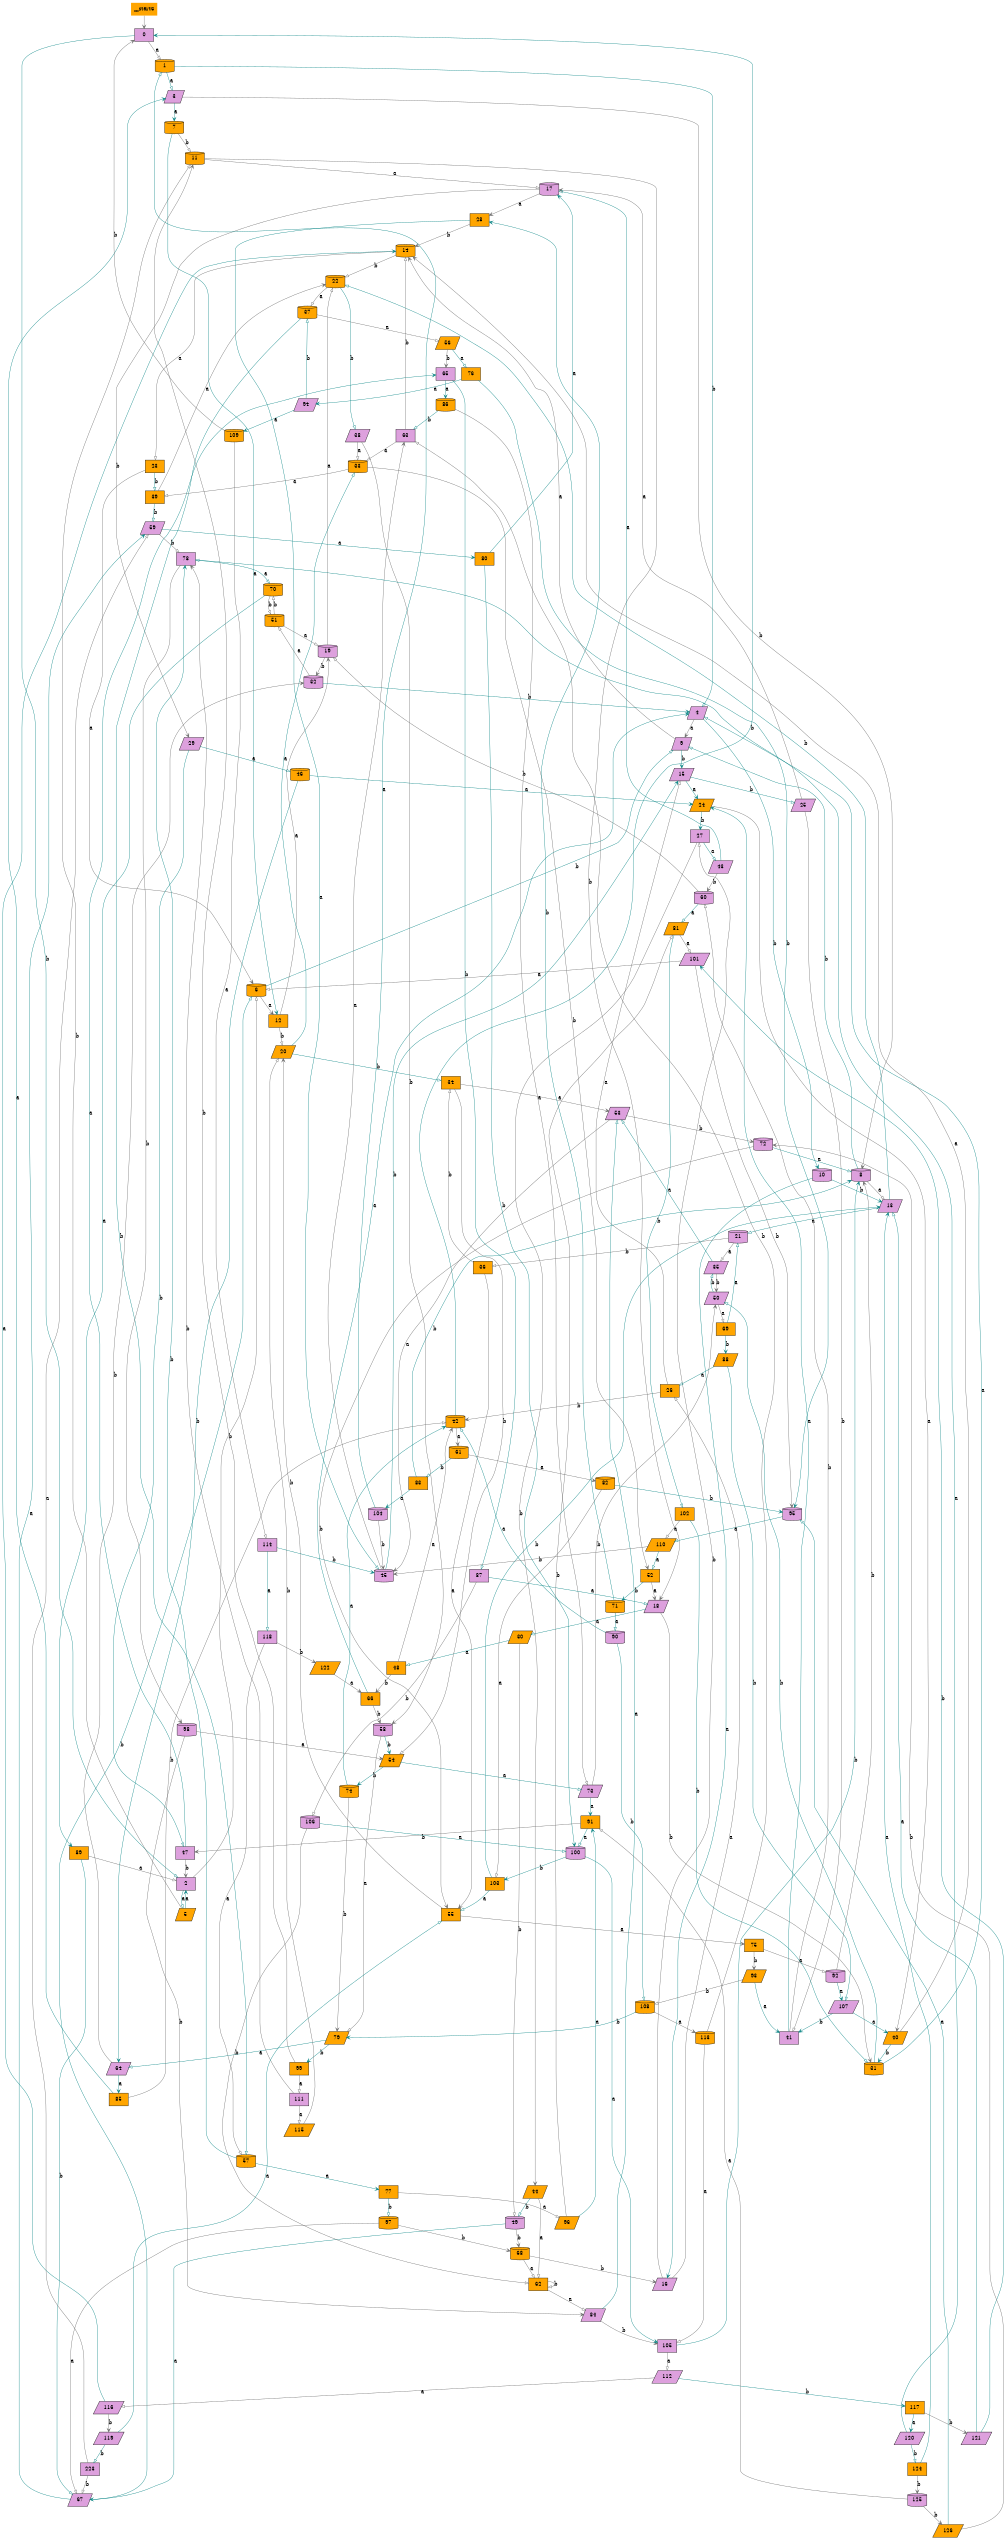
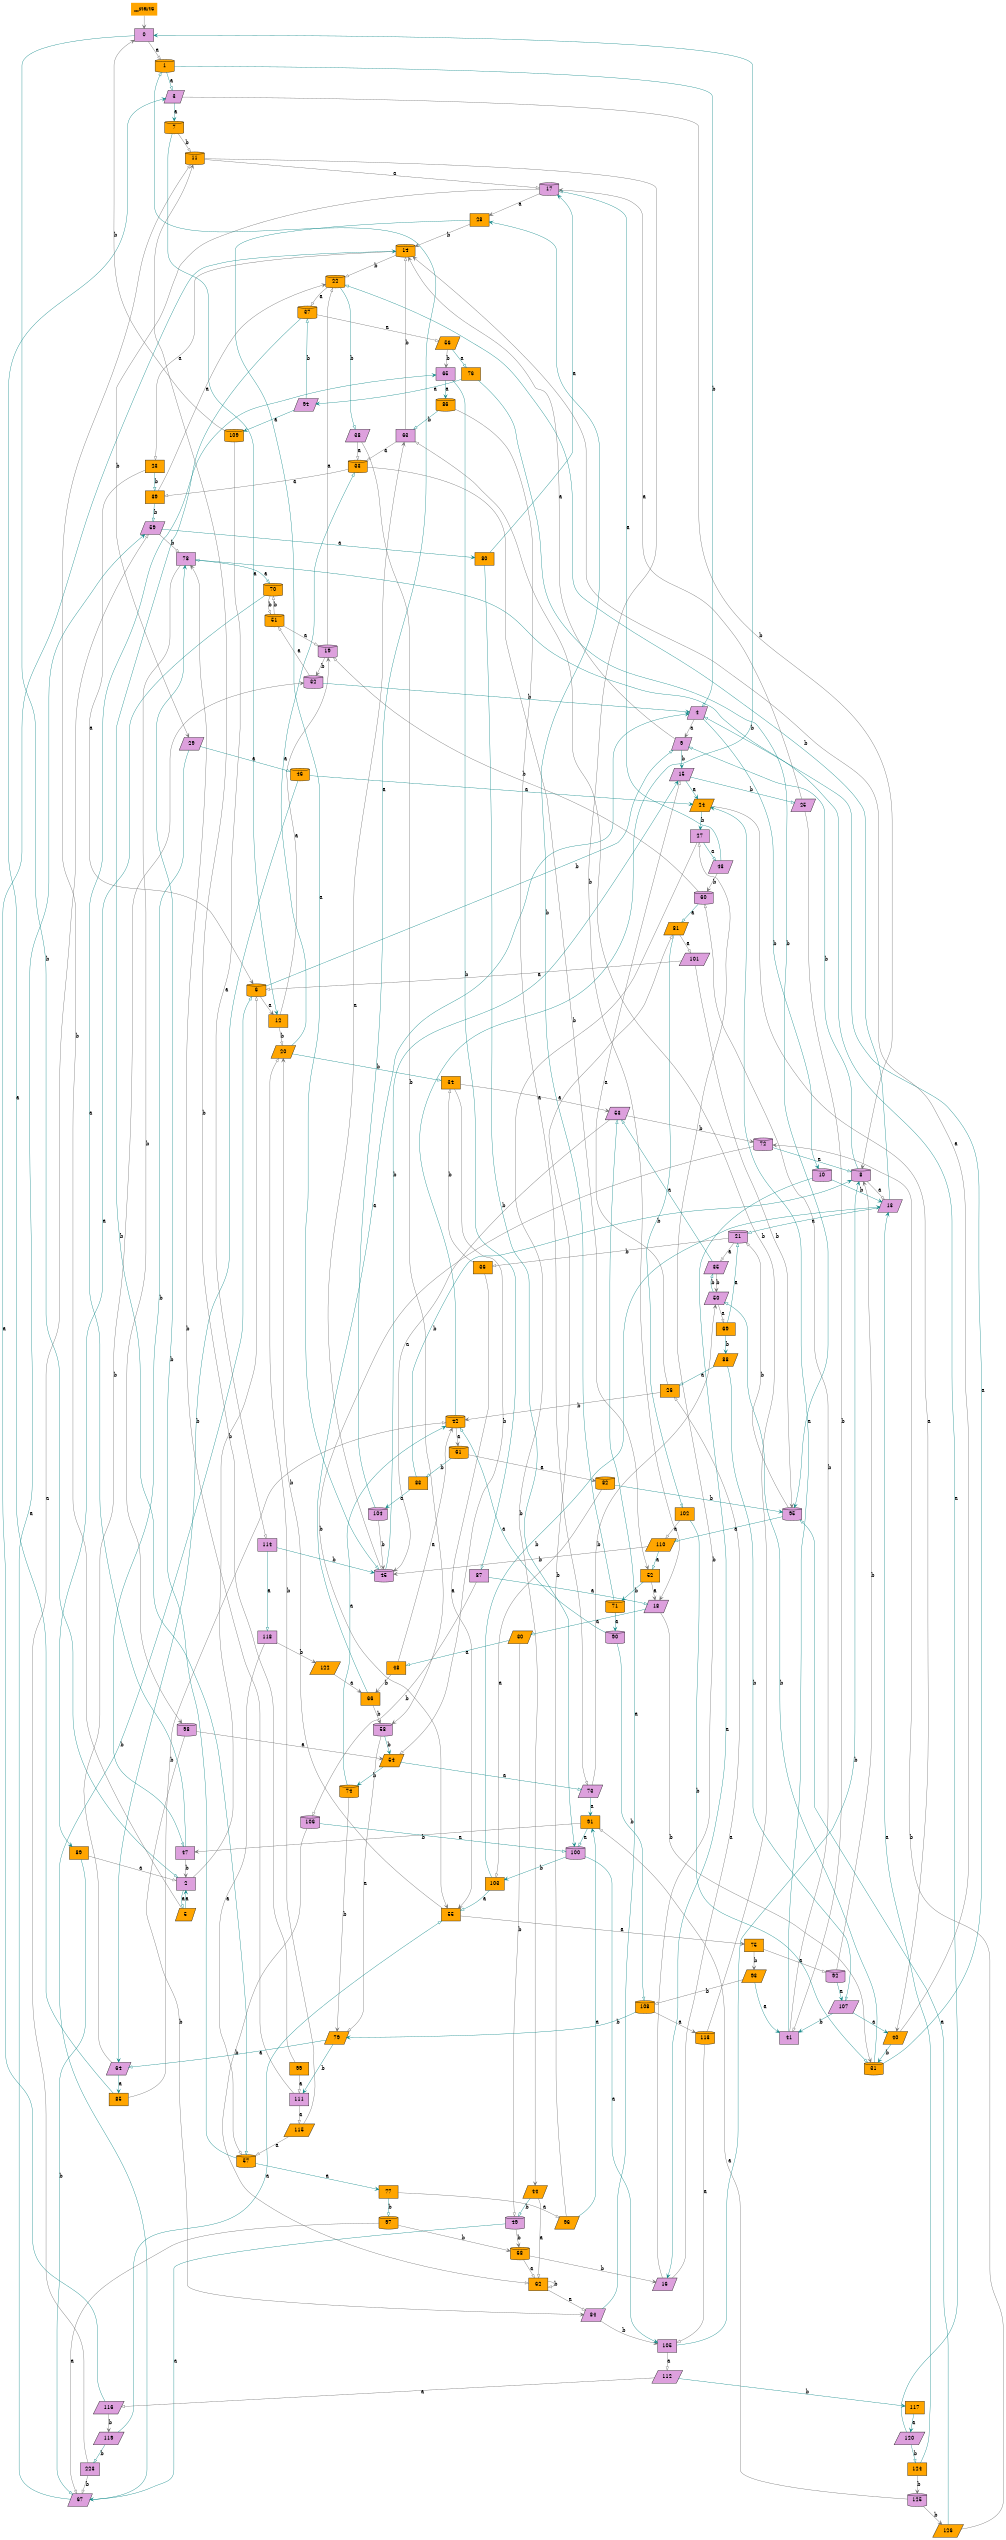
edge "95" -> "21": added, label "b"
edge "71" -> "90": arrowhead onormal -> vee
edge "79" -> "99": now "79" -> "111"
edge "115" -> "57": added, label "a"
node "121": removed
